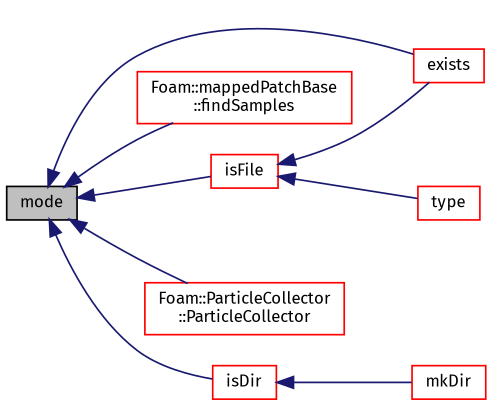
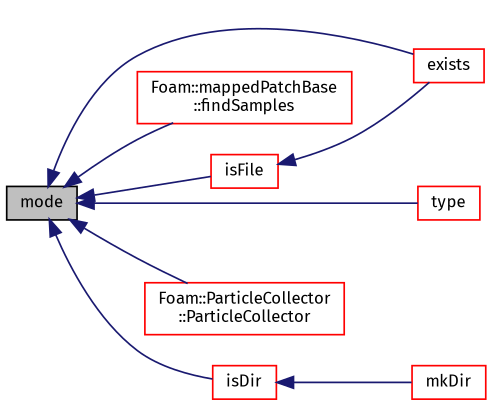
edge "type" -> "isFile": now "type" -> "mode"
